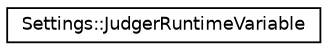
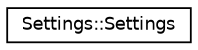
node "Settings::JudgerRuntimeVariable": label "Settings::JudgerRuntimeVariable" -> "Settings::Settings"
